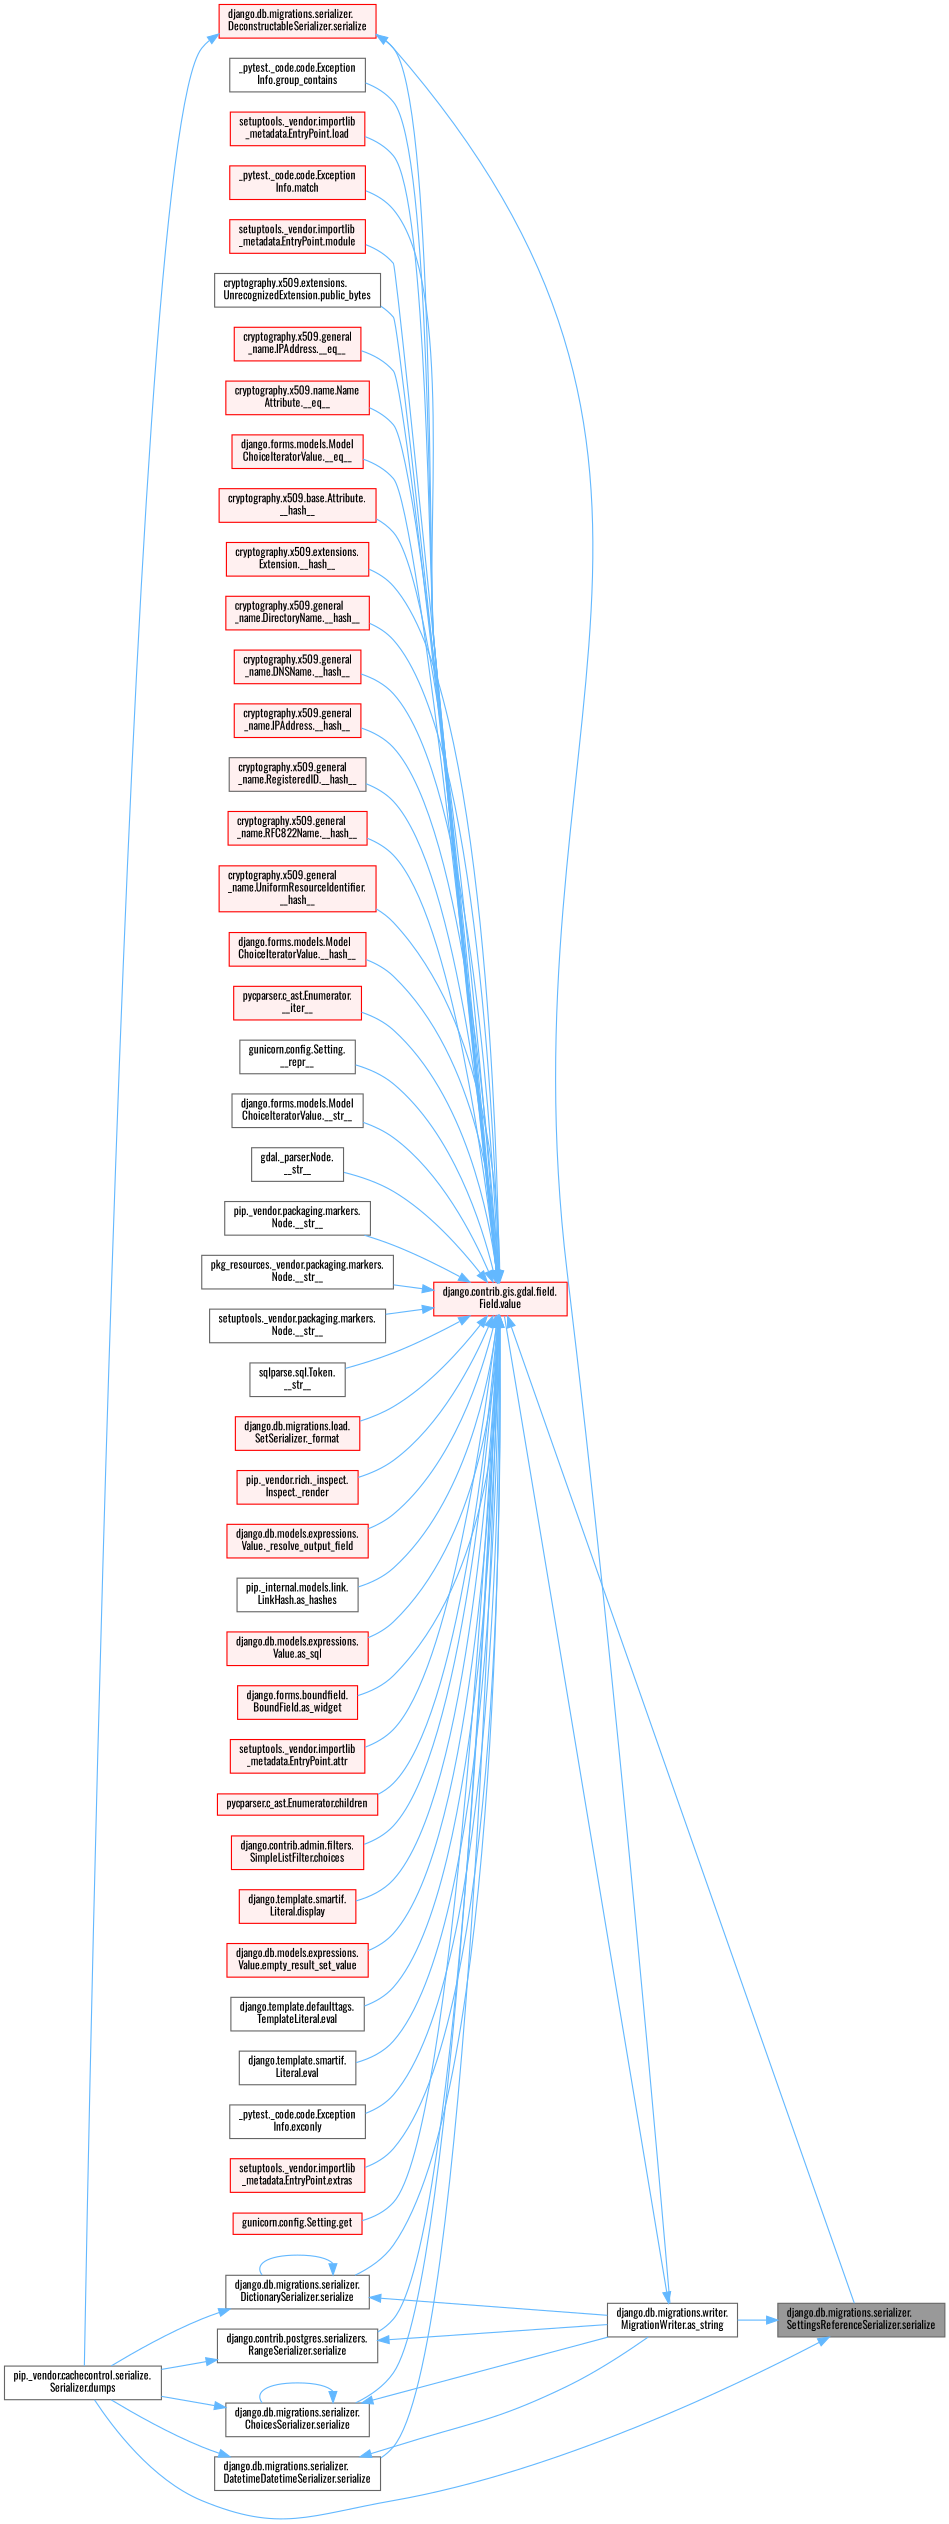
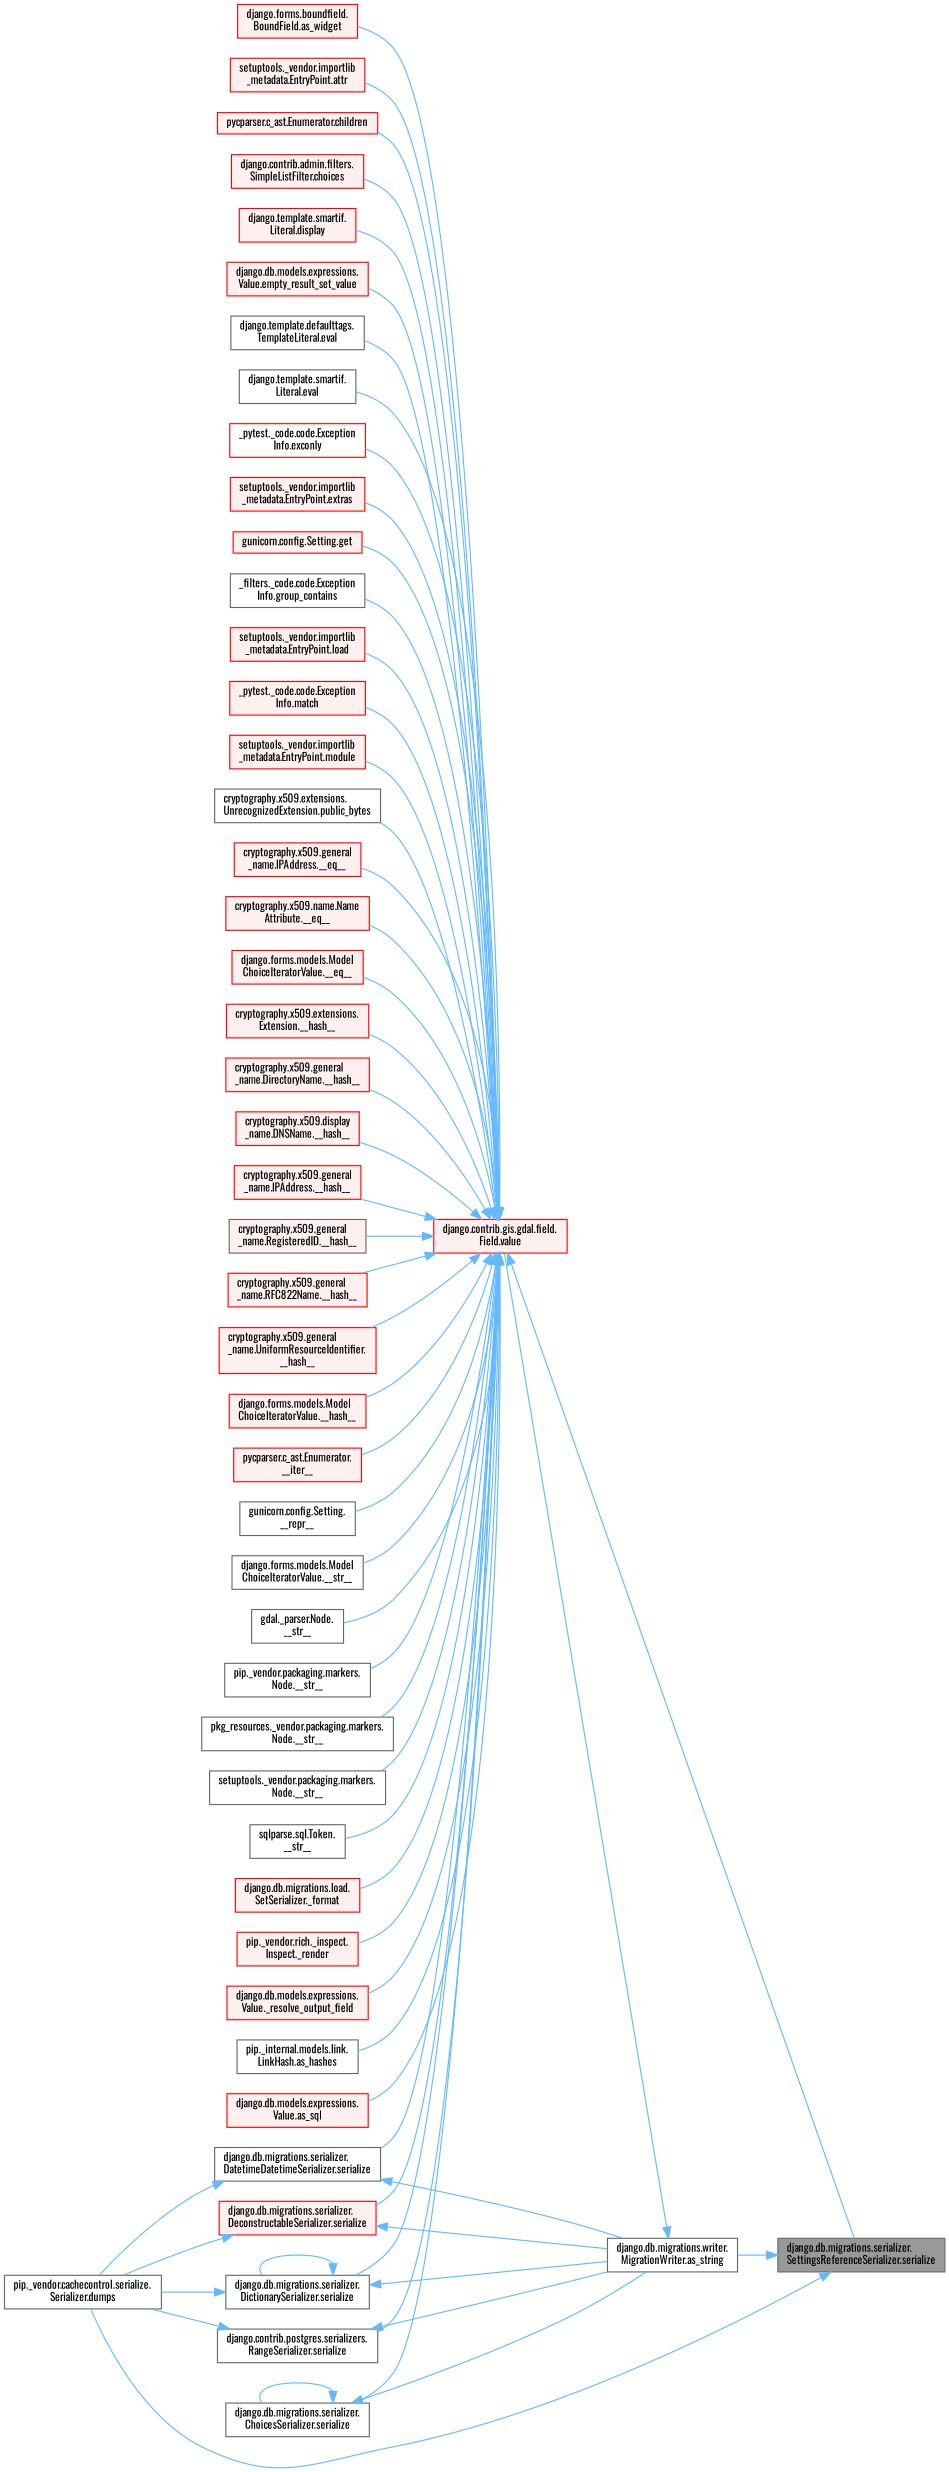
node "_pytest._code.code.Exception Info.group_contains": label "_pytest._code.code.Exception Info.group_contains" -> "_filters._code.code.Exception Info.group_contains"
node "cryptography.x509.base.Attribute. __hash__": removed
node "cryptography.x509.general _name.DNSName.__hash__": label "cryptography.x509.general _name.DNSName.__hash__" -> "cryptography.x509.display _name.DNSName.__hash__"
node "_pytest._code.code.Exception Info.exconly": color grey40 -> red
edge "pip._vendor.cachecontrol.serialize. Serializer.dumps" -> "django.db.migrations.serializer. ChoicesSerializer.serialize": removed
